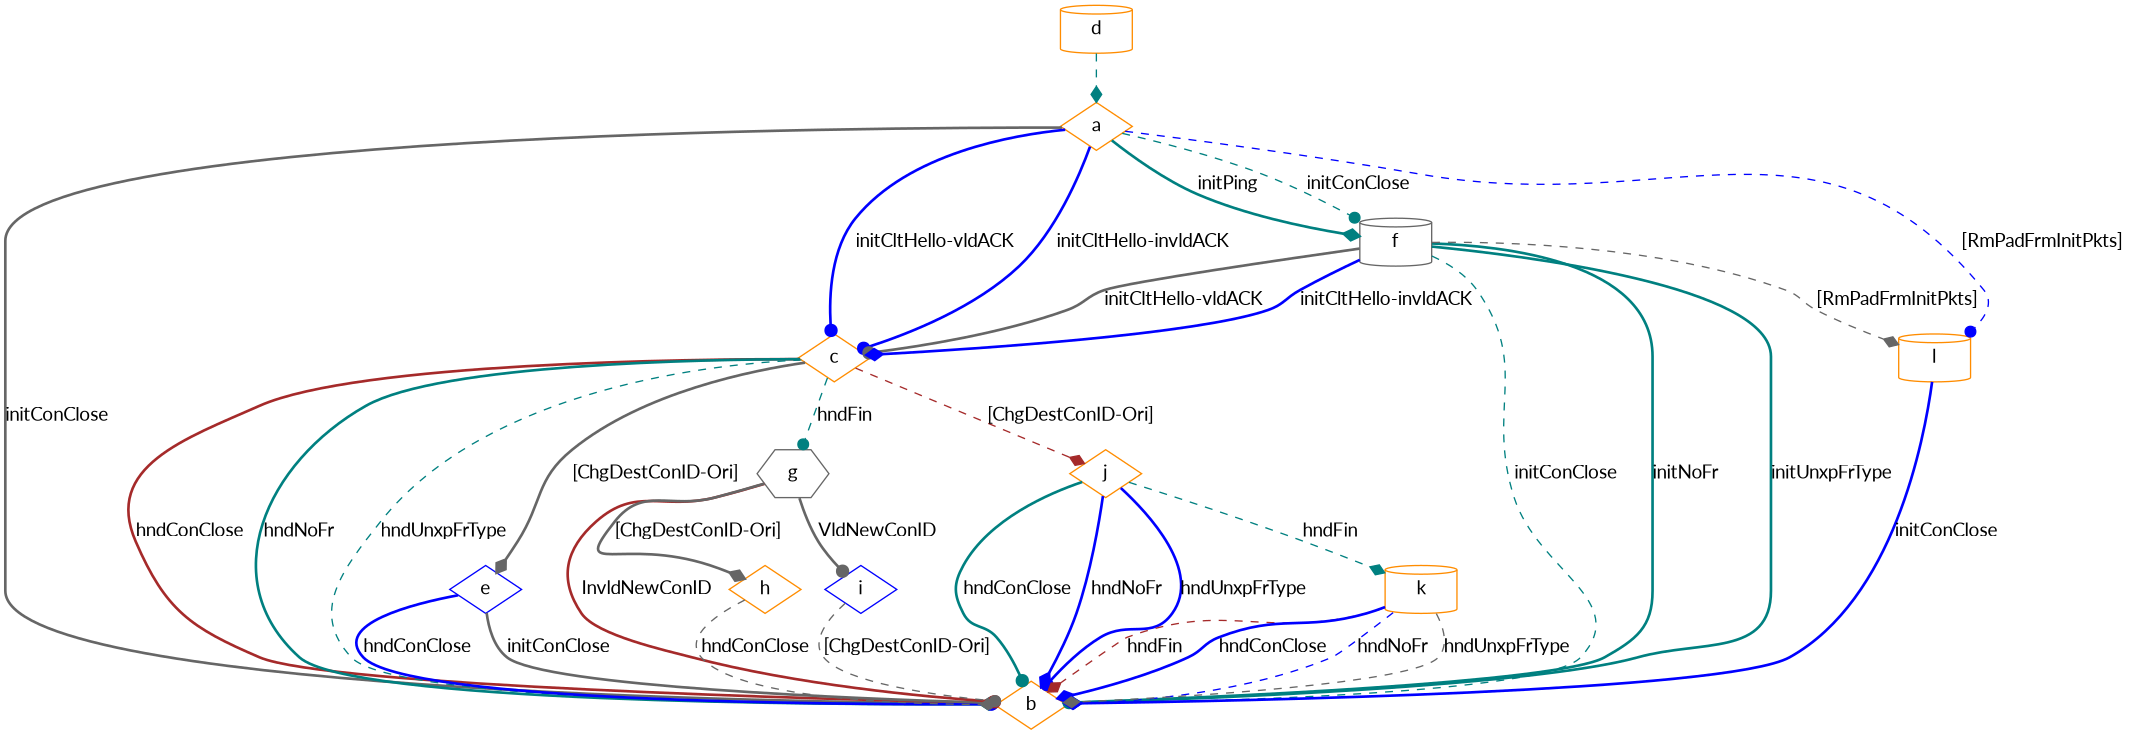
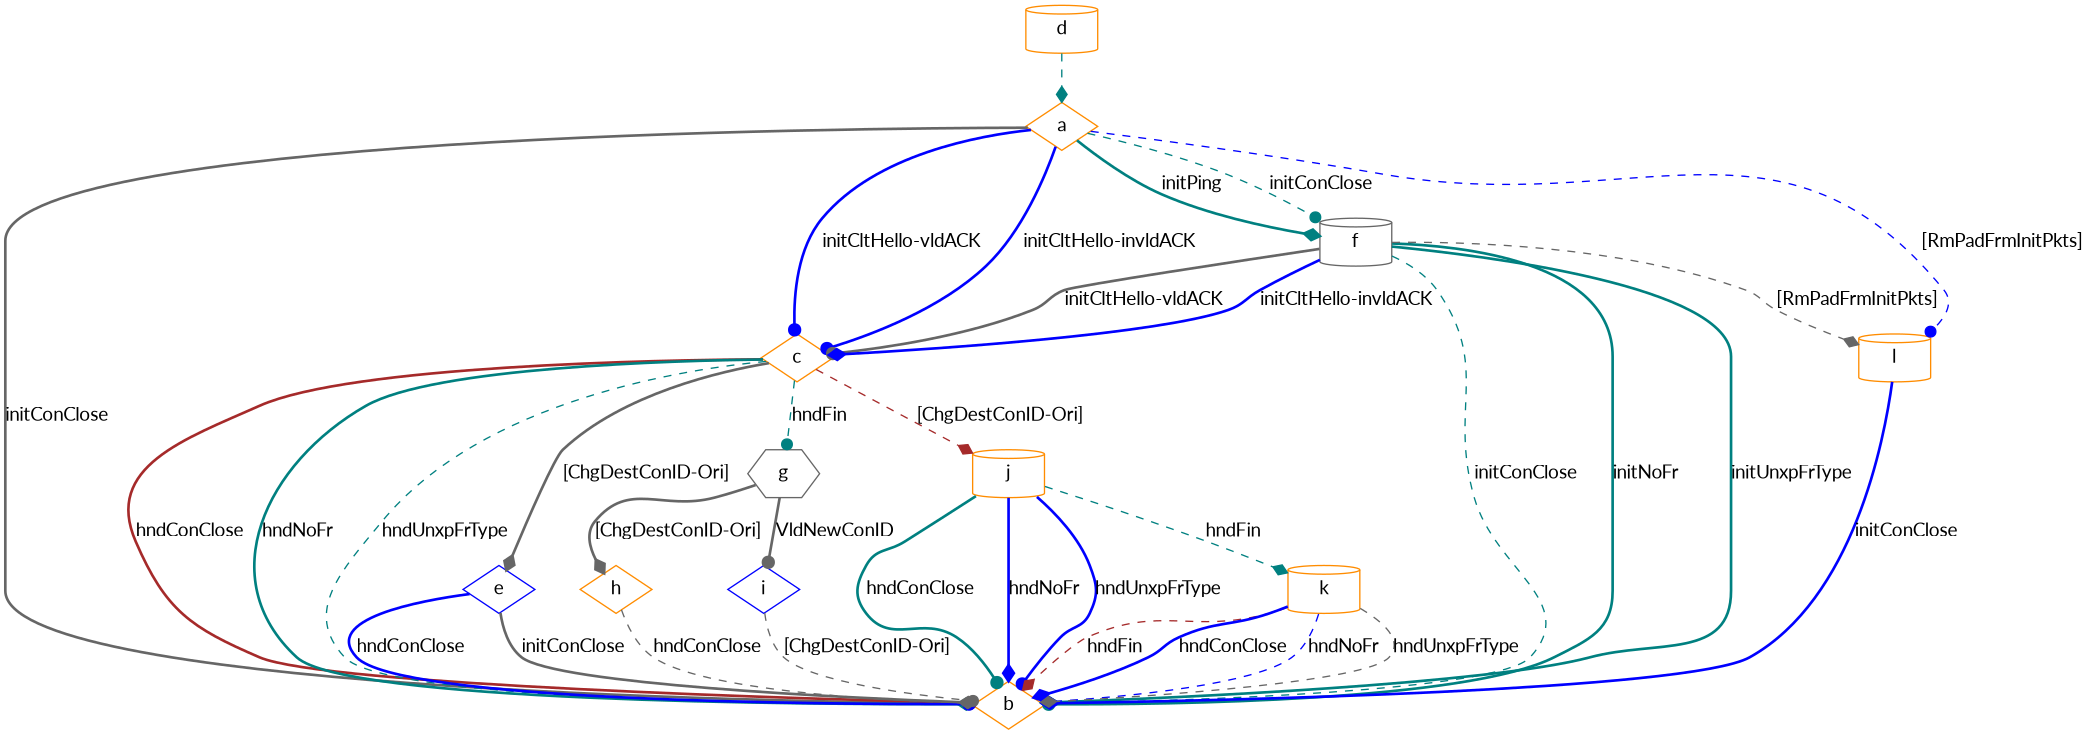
node "j": shape diamond -> cylinder
edge "g" -> "b": removed, label "InvldNewConID"
